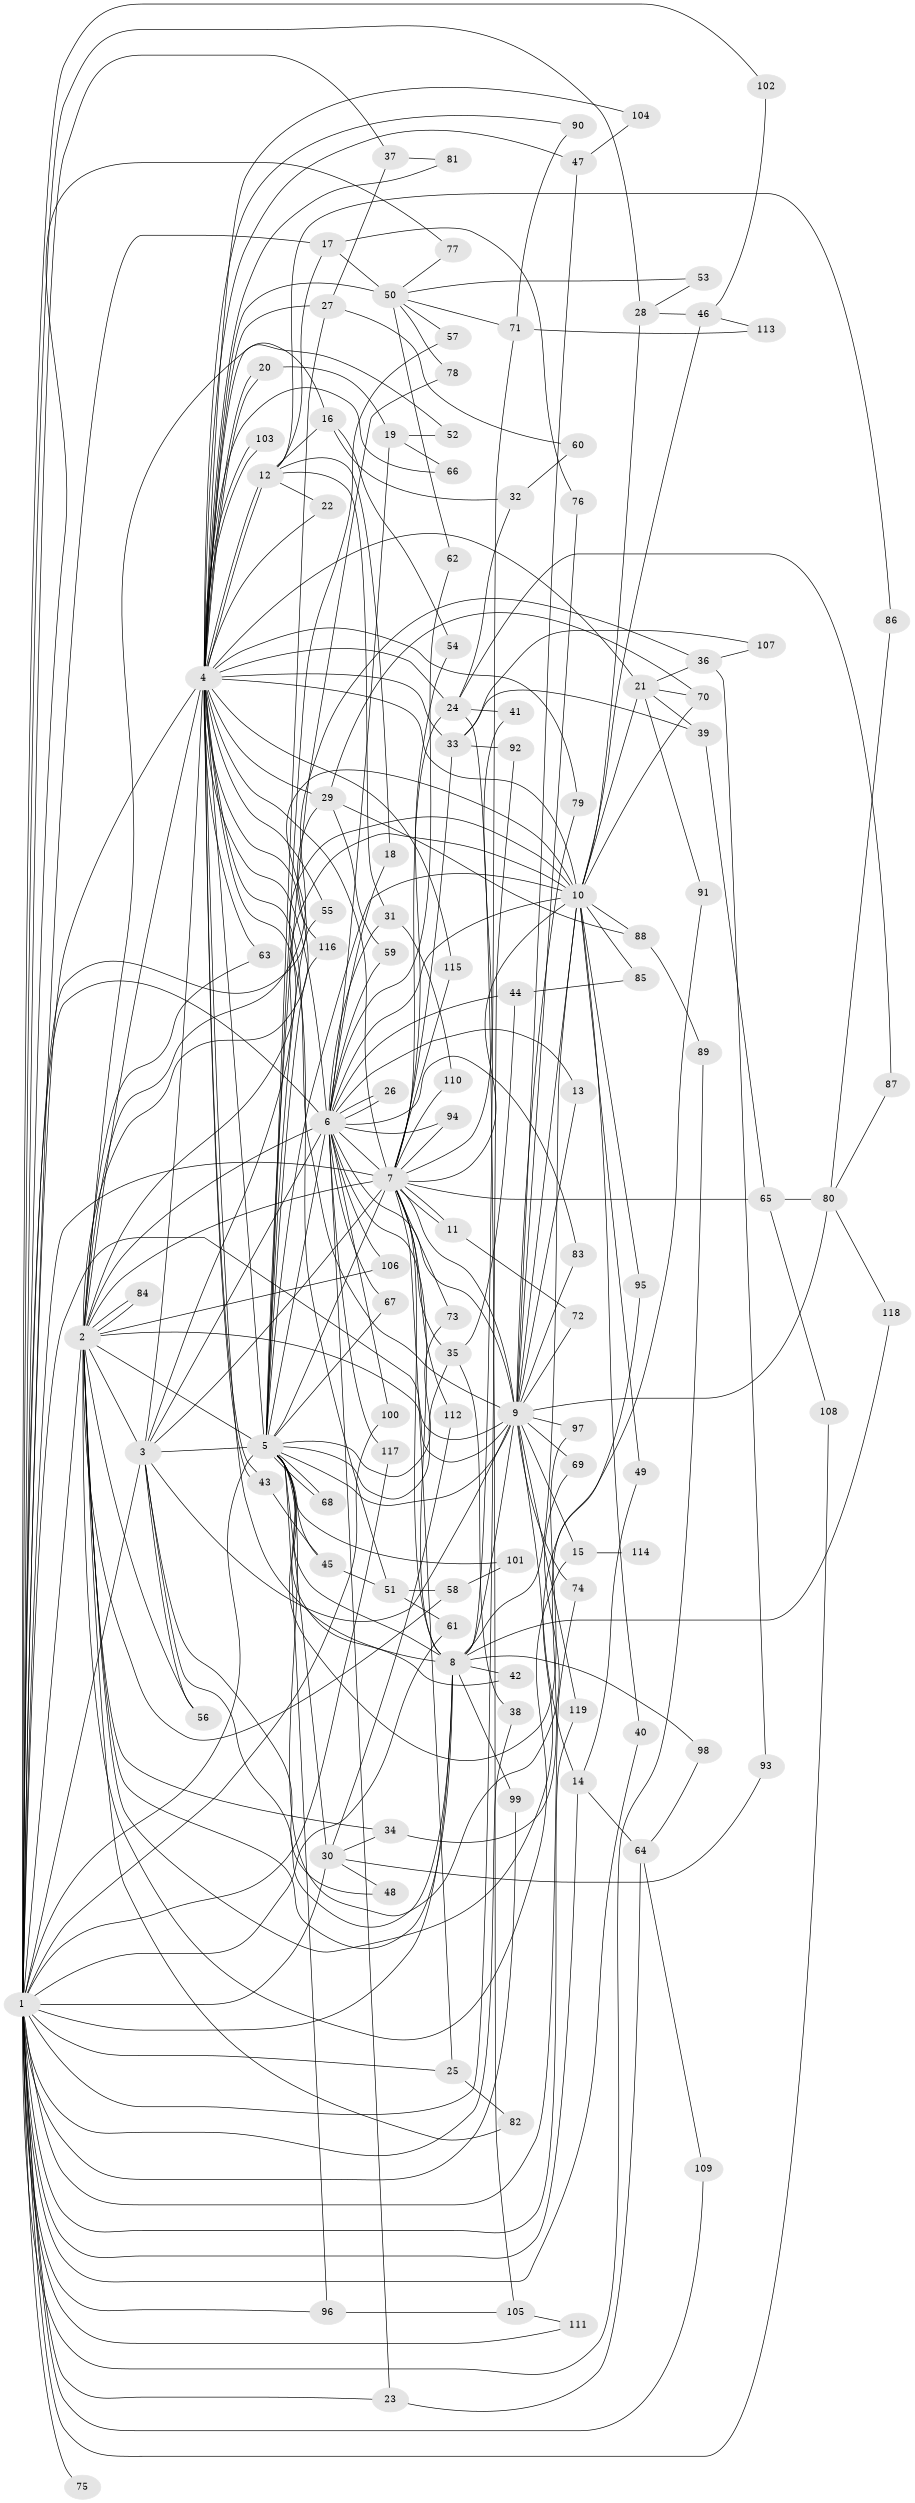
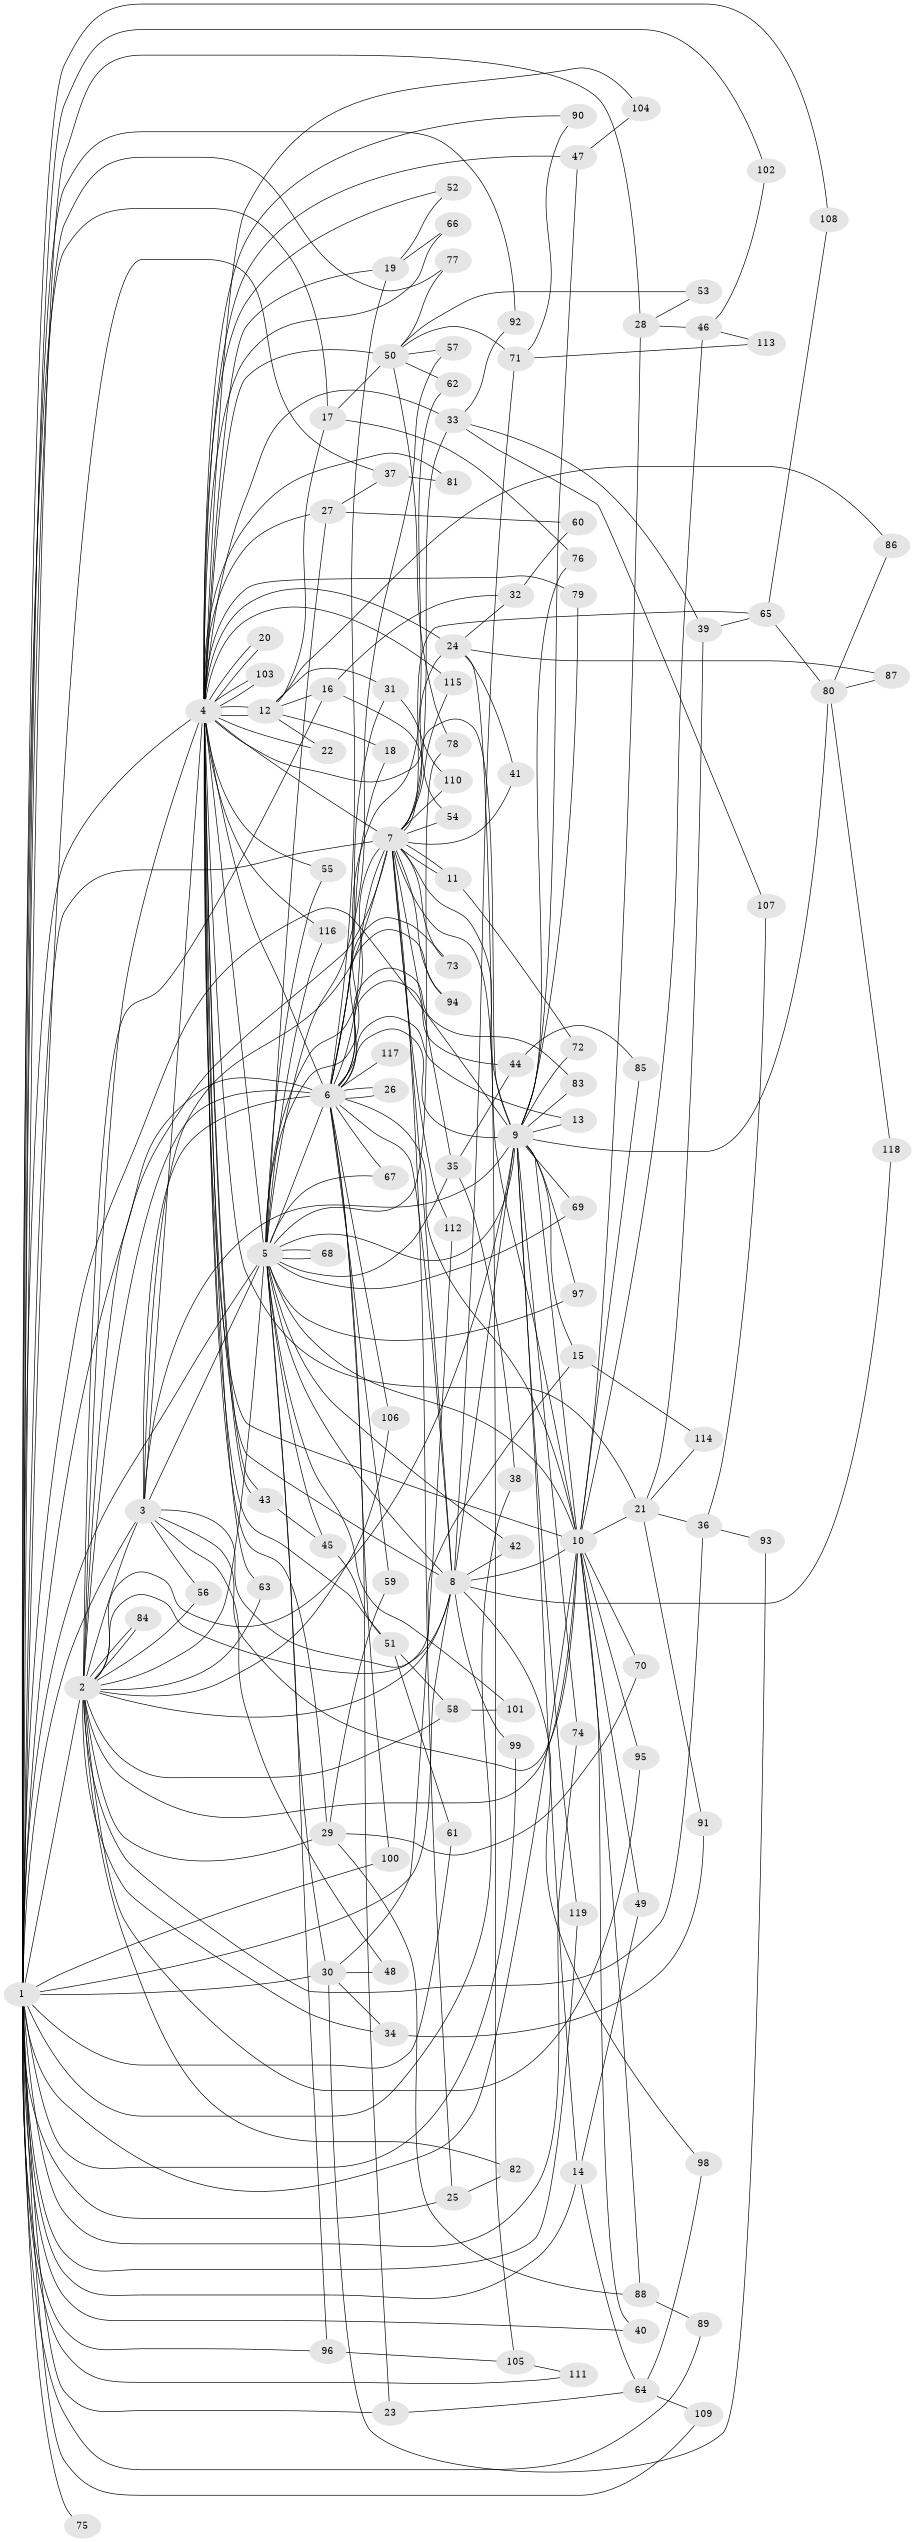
edge "20" -- "19": now "4" -- "19"
edge "21" -- "70": now "21" -- "114"
edge "117" -- "1": removed
